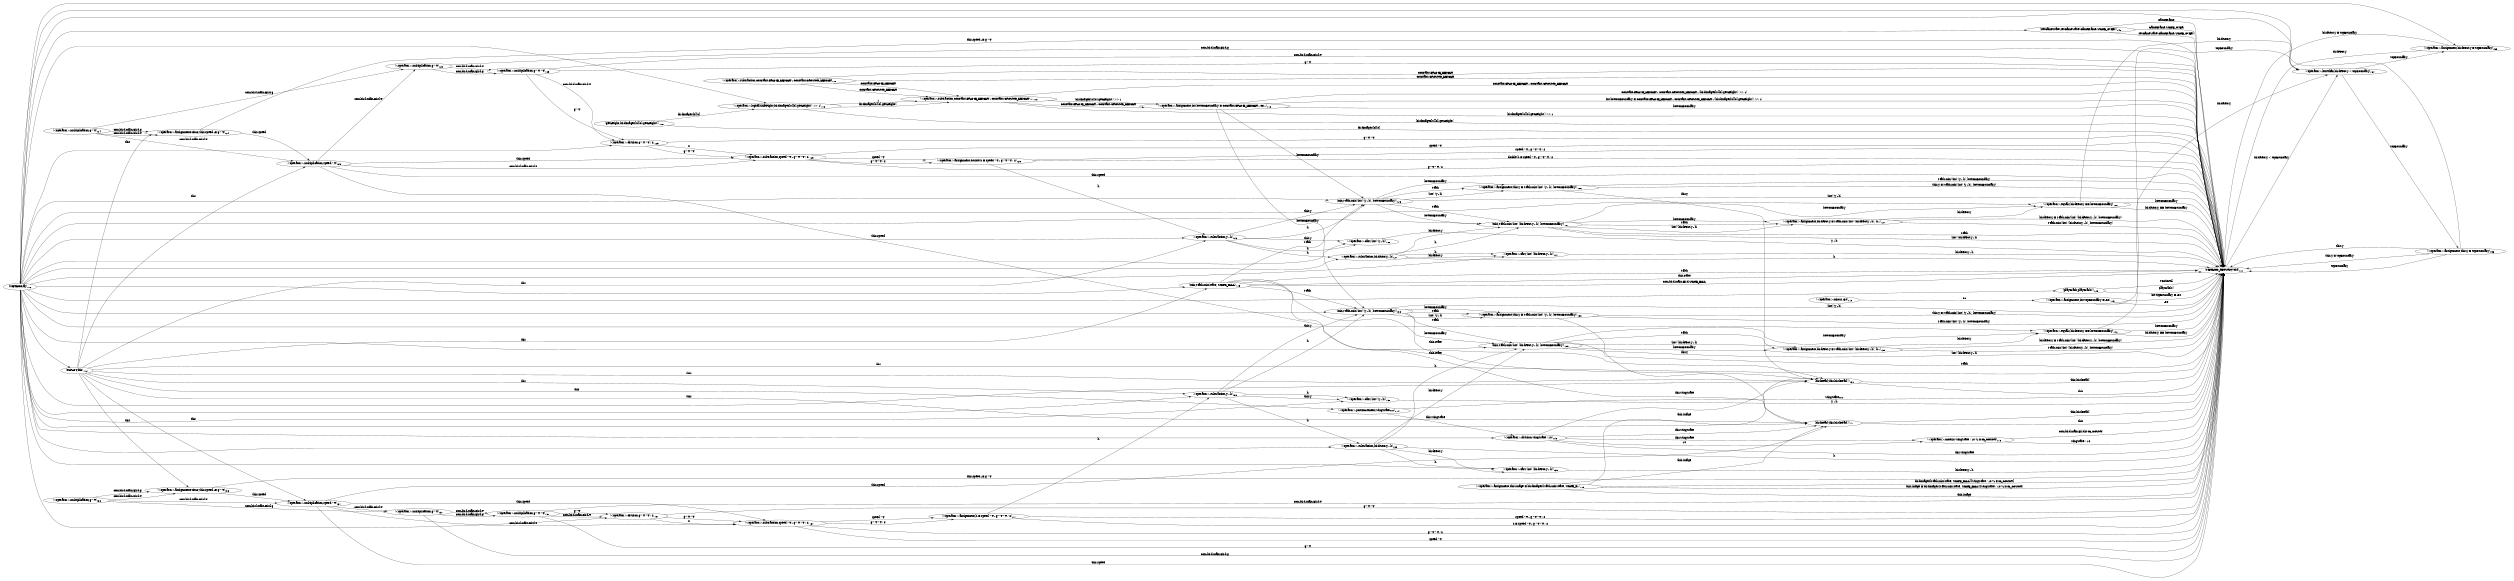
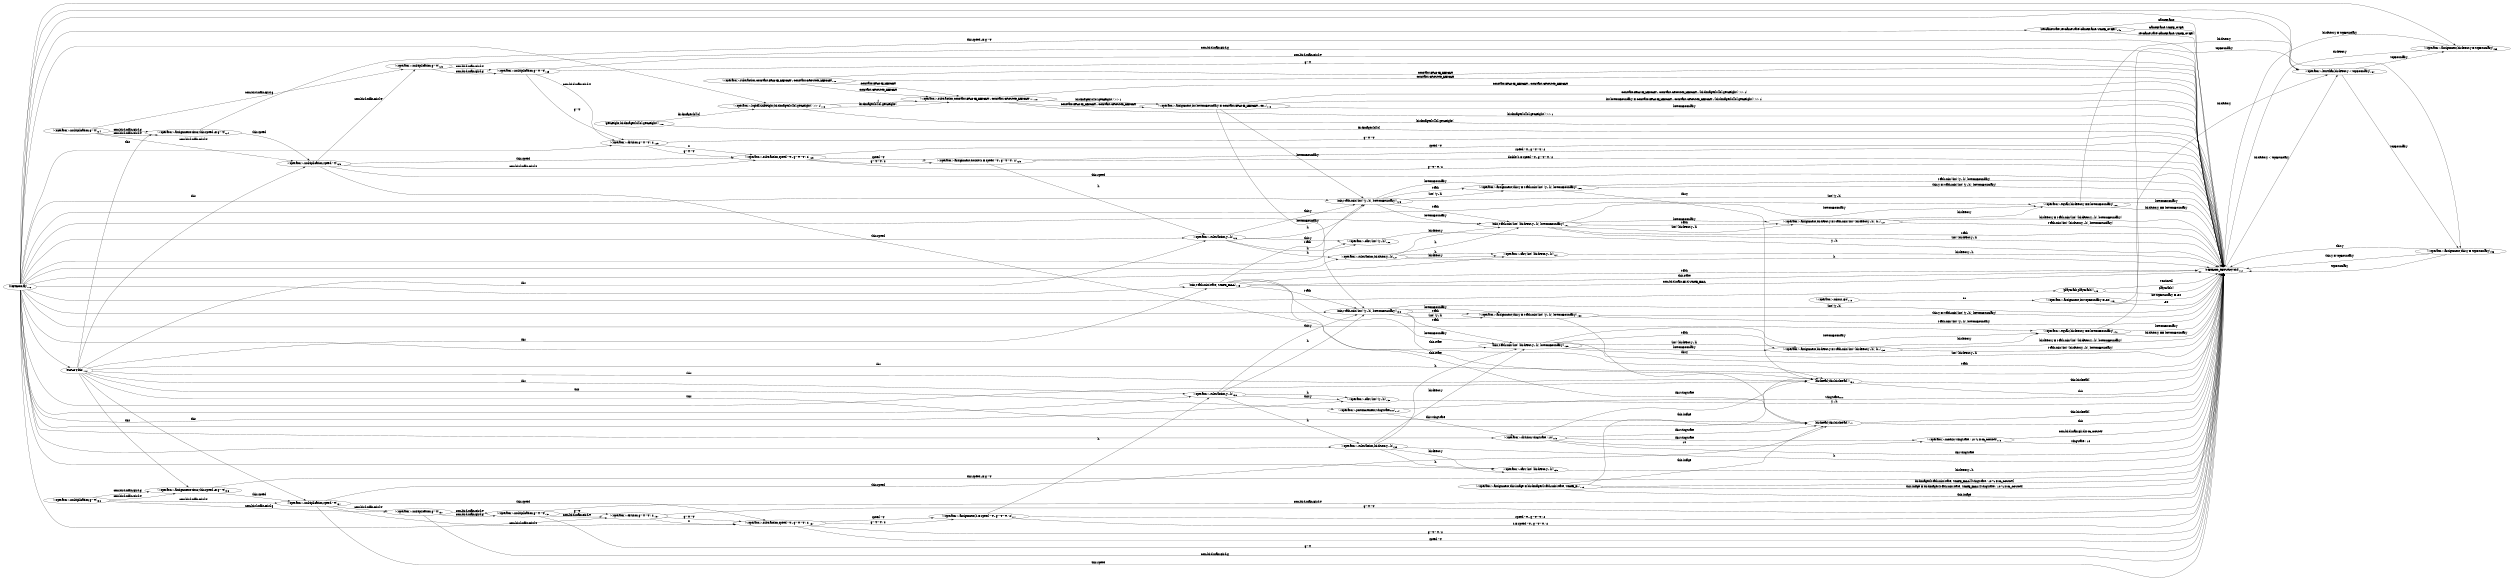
edge "(<operator>.assignment,this.y = topBoundary)" -> "(METHOD,fly)": reversed
